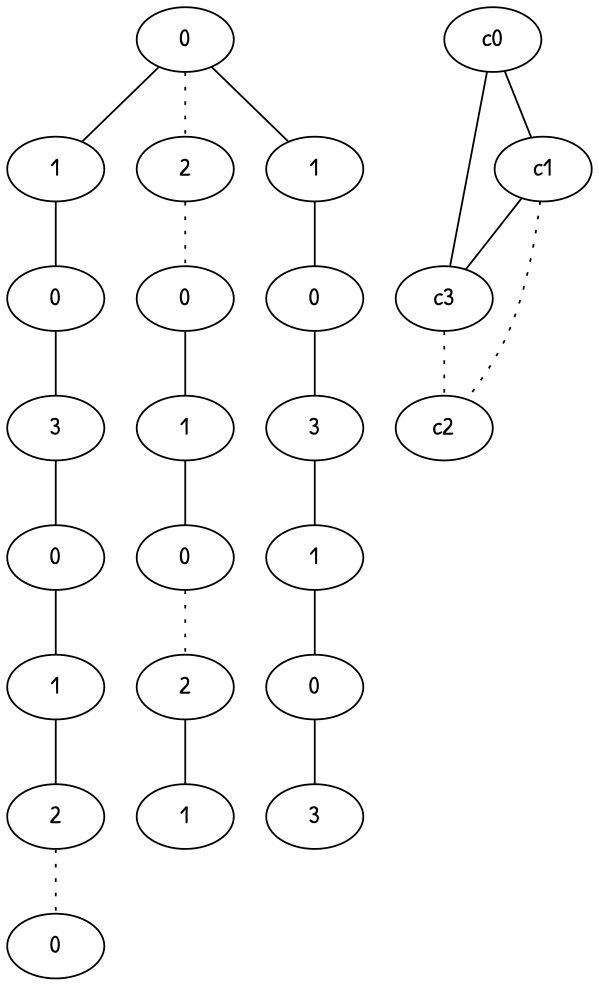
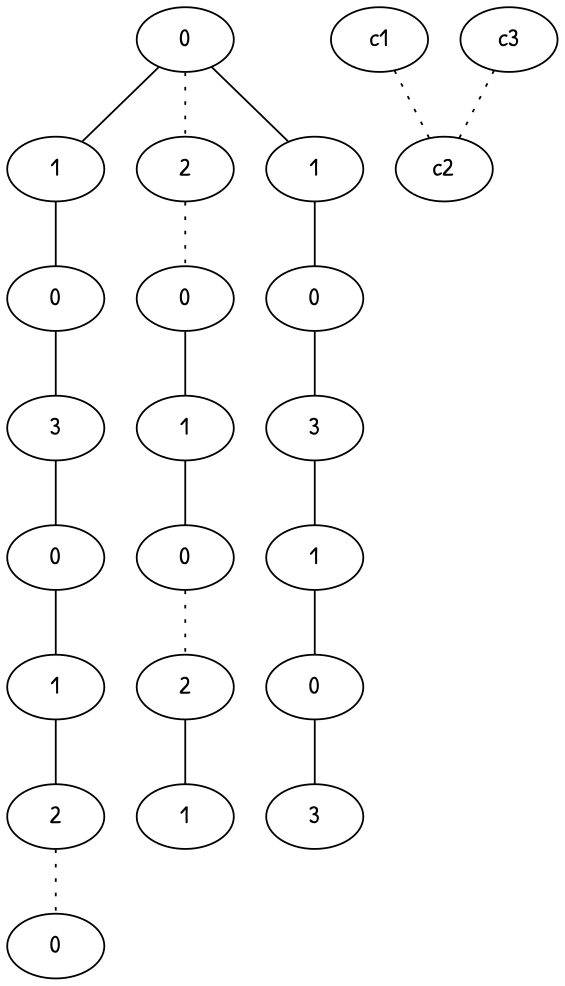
node "c0": removed
edge "c1" -- "c3": removed
